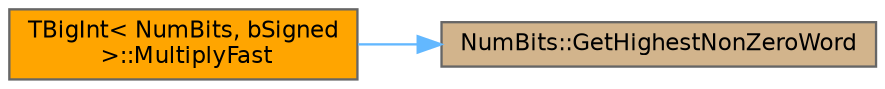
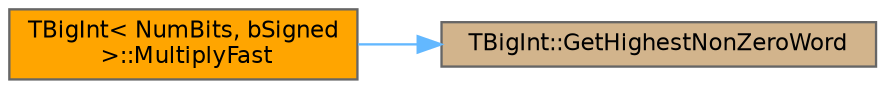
node "NumBits::GetHighestNonZeroWord": label "NumBits::GetHighestNonZeroWord" -> "TBigInt::GetHighestNonZeroWord"
